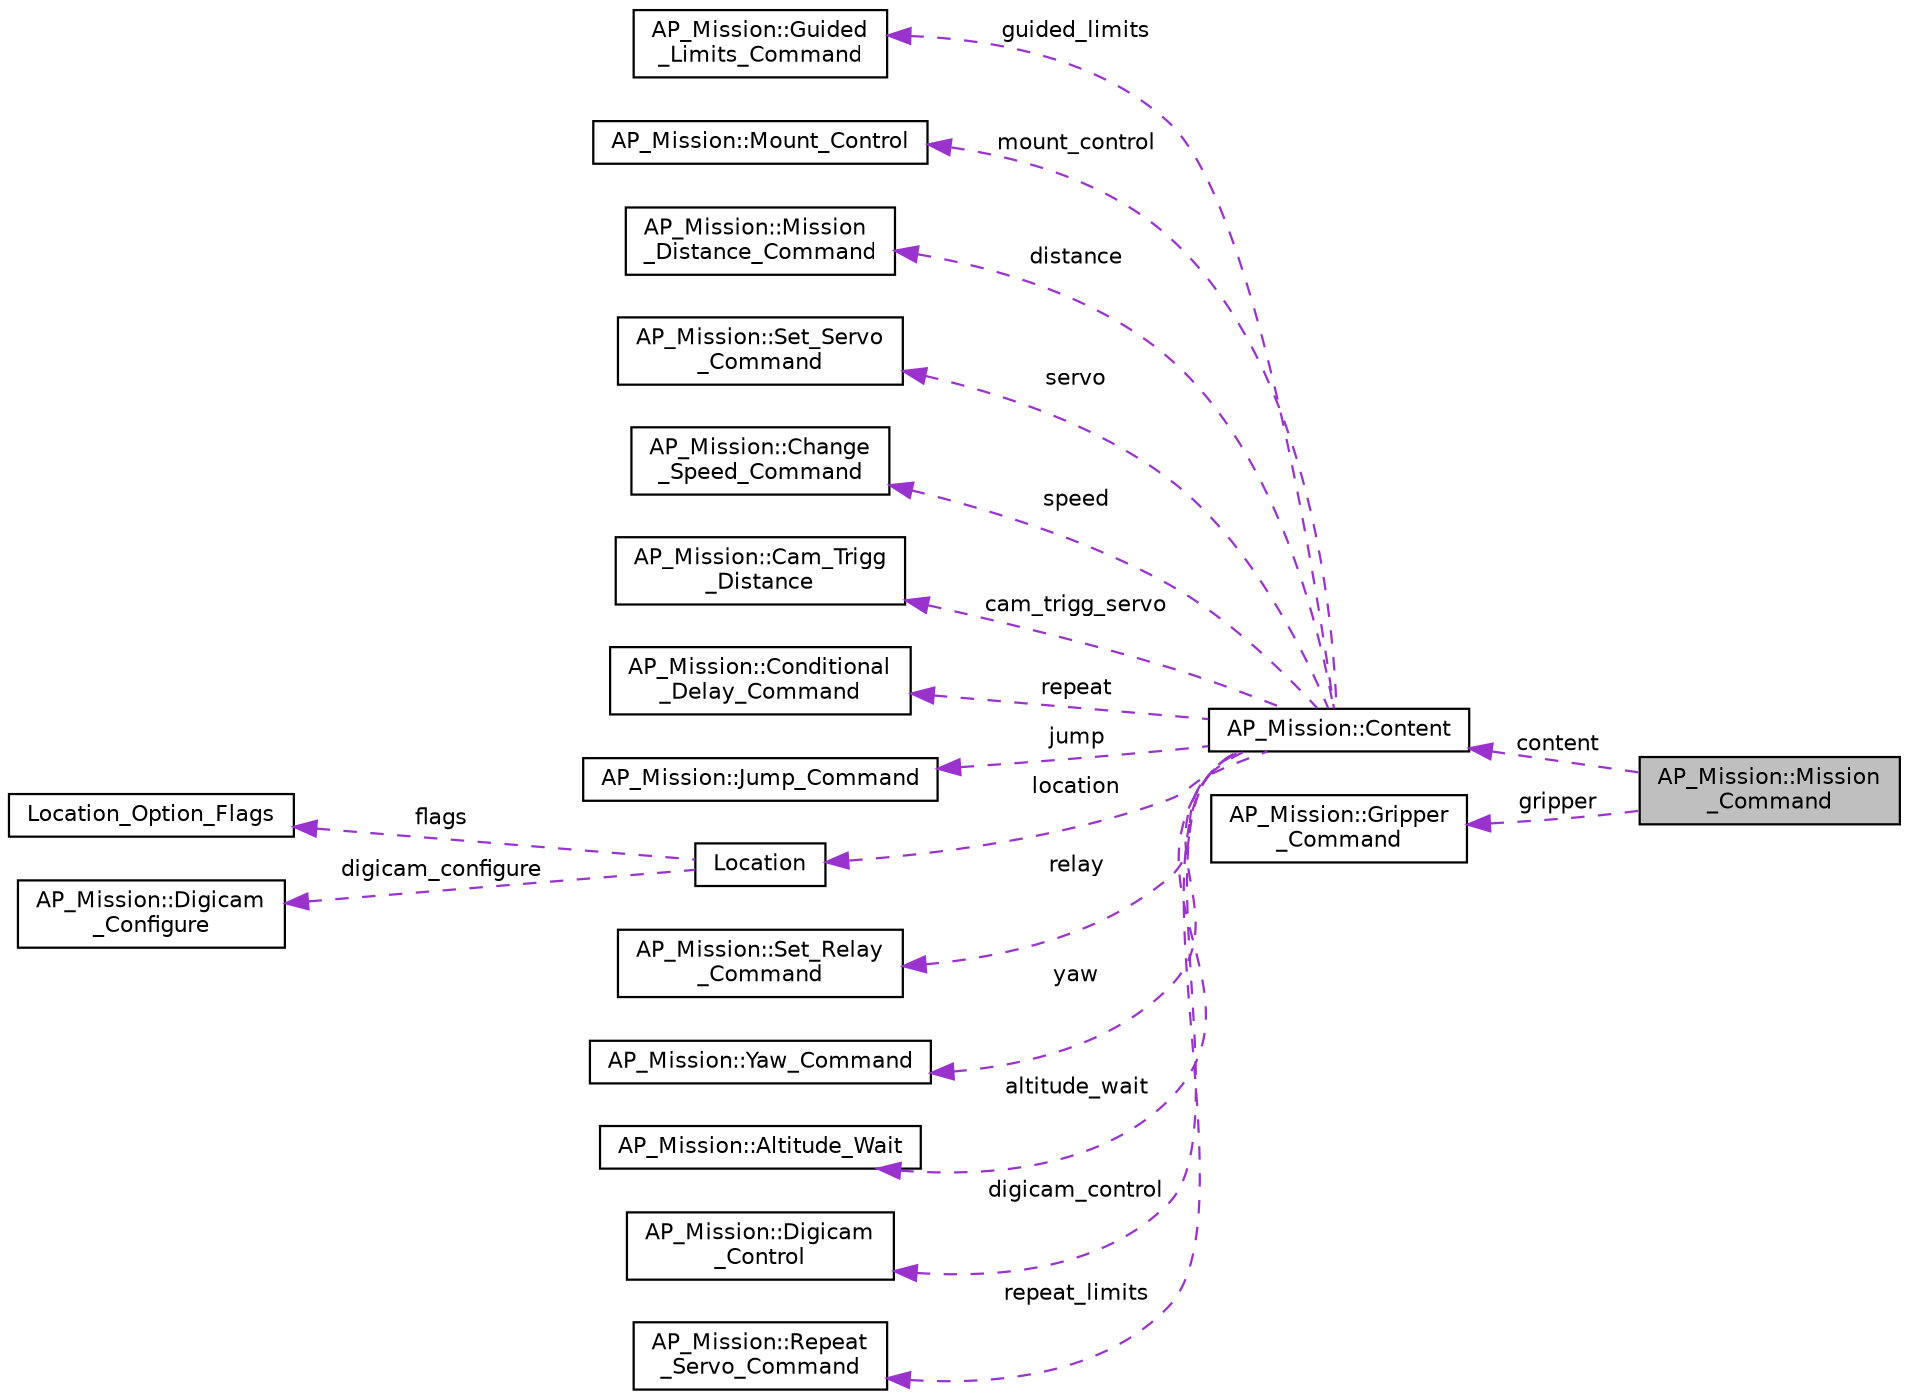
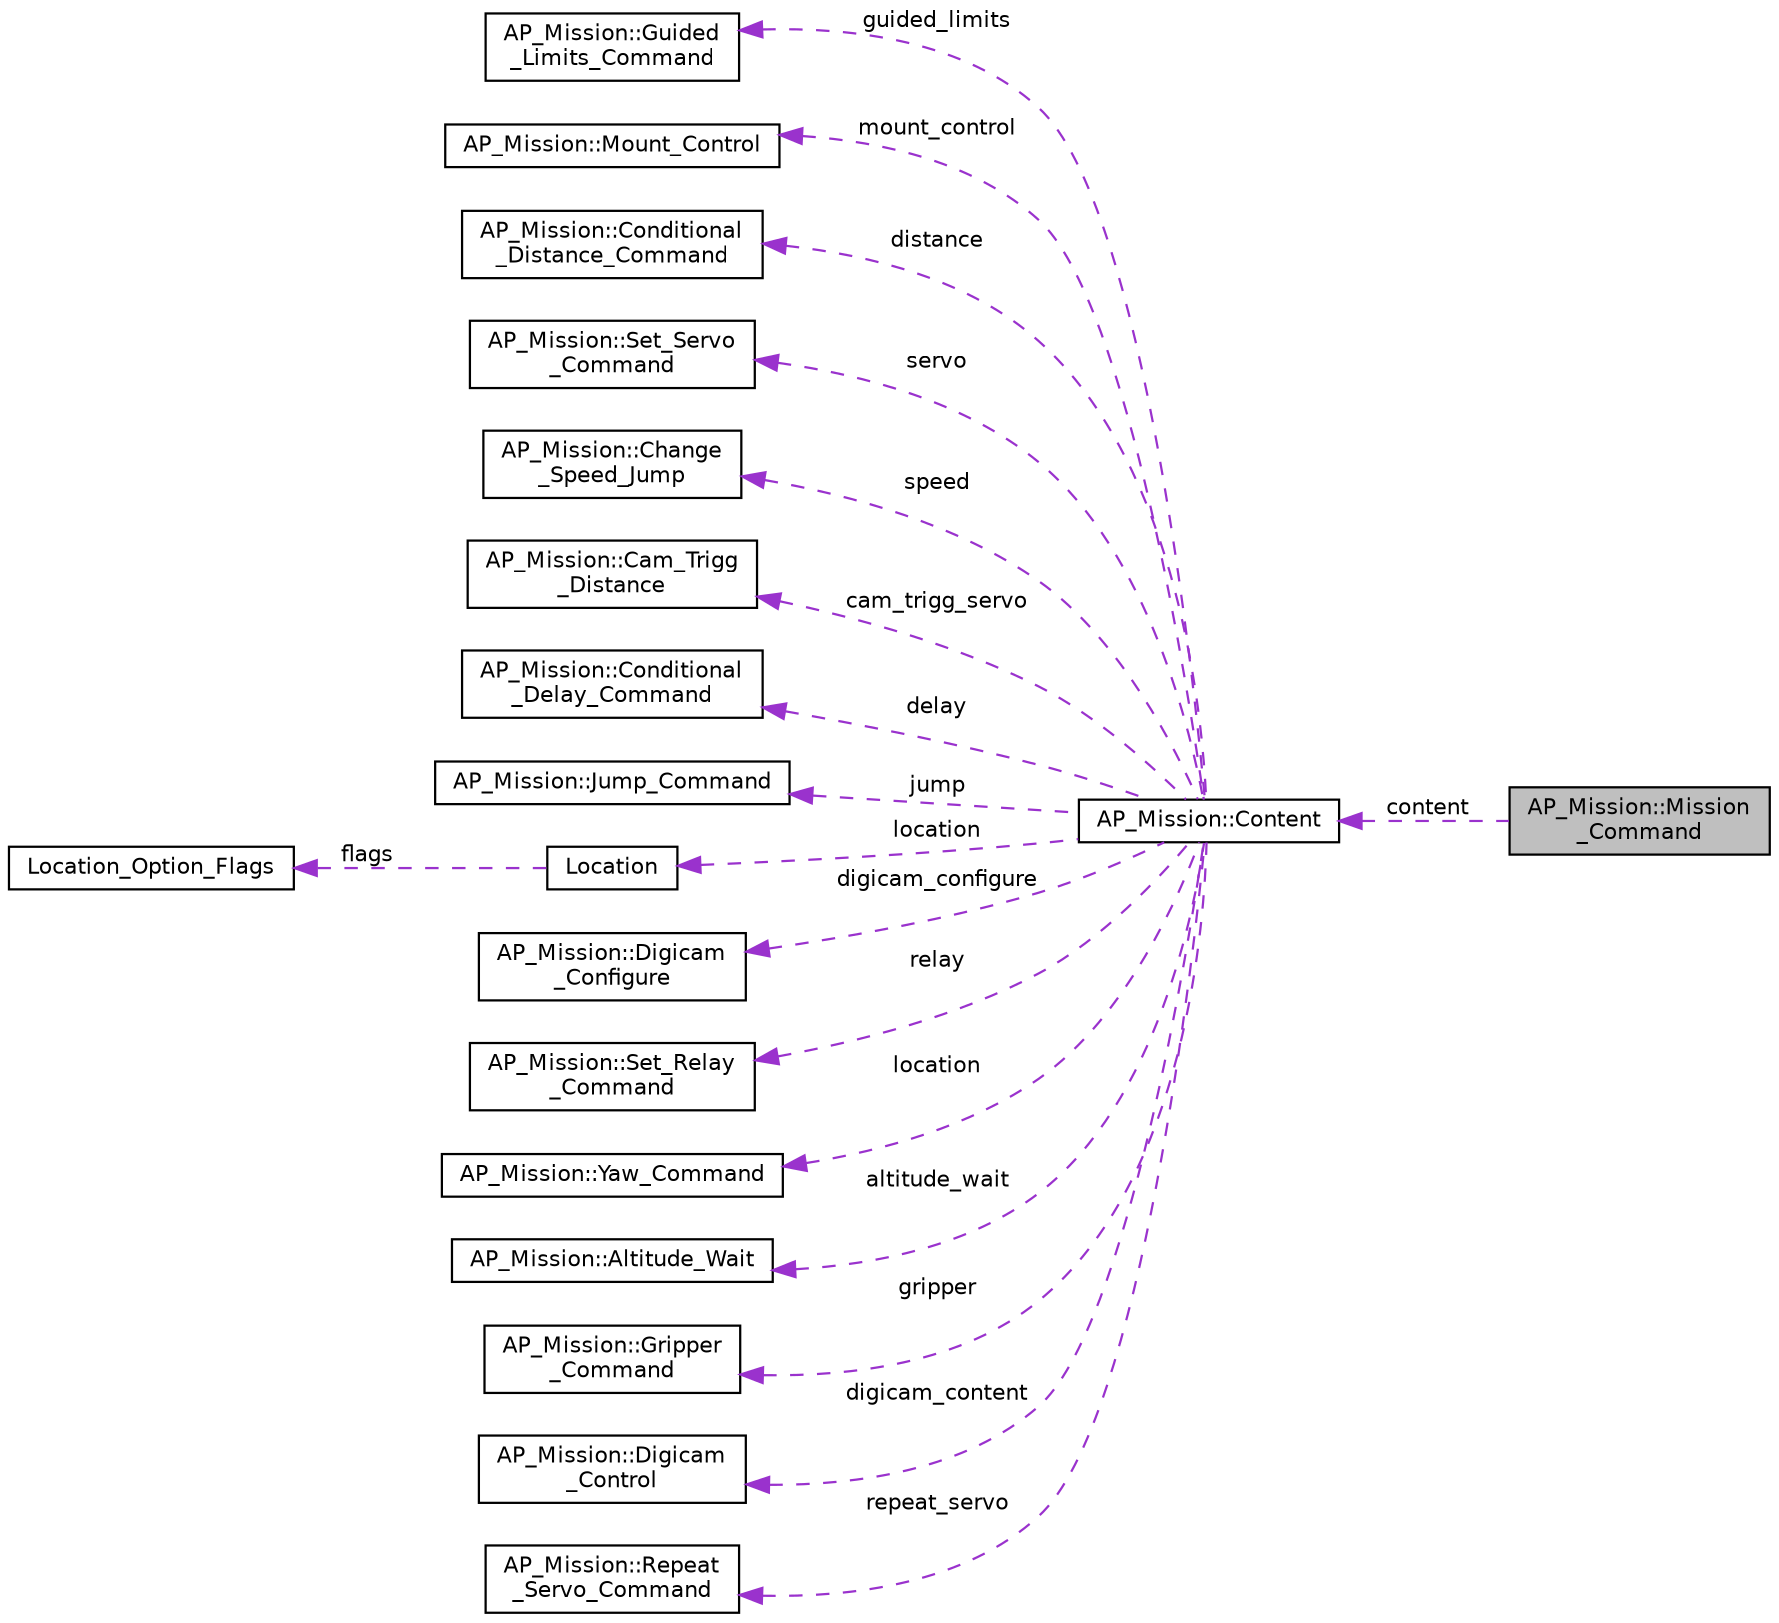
node "AP_Mission::Mission _Distance_Command": label "AP_Mission::Mission _Distance_Command" -> "AP_Mission::Conditional _Distance_Command"
node "AP_Mission::Change _Speed_Command": label "AP_Mission::Change _Speed_Command" -> "AP_Mission::Change _Speed_Jump"
edge "AP_Mission::Content" -> "AP_Mission::Conditional _Delay_Command": label " repeat" -> " delay"
edge "AP_Mission::Mission _Command" -> "AP_Mission::Gripper _Command": now "AP_Mission::Content" -> "AP_Mission::Gripper _Command"
edge "Location" -> "AP_Mission::Digicam _Configure": now "AP_Mission::Content" -> "AP_Mission::Digicam _Configure"
edge "AP_Mission::Content" -> "AP_Mission::Yaw_Command": label " yaw" -> " location"
edge "AP_Mission::Content" -> "AP_Mission::Digicam _Control": label " digicam_control" -> " digicam_content"
edge "AP_Mission::Content" -> "AP_Mission::Repeat _Servo_Command": label " repeat_limits" -> " repeat_servo"
